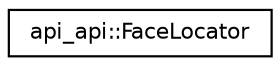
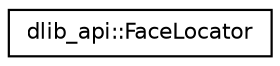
node "api_api::FaceLocator": label "api_api::FaceLocator" -> "dlib_api::FaceLocator"
